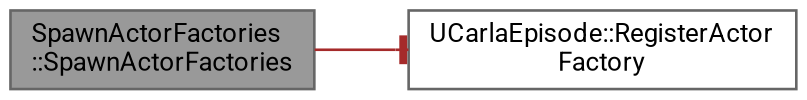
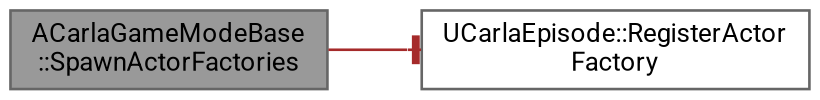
node "SpawnActorFactories ::SpawnActorFactories": label "SpawnActorFactories ::SpawnActorFactories" -> "ACarlaGameModeBase ::SpawnActorFactories"
